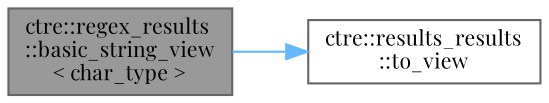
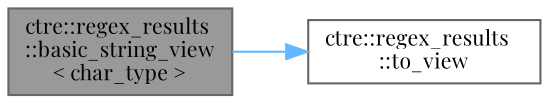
node "ctre::results_results ::to_view": label "ctre::results_results ::to_view" -> "ctre::regex_results ::to_view"
